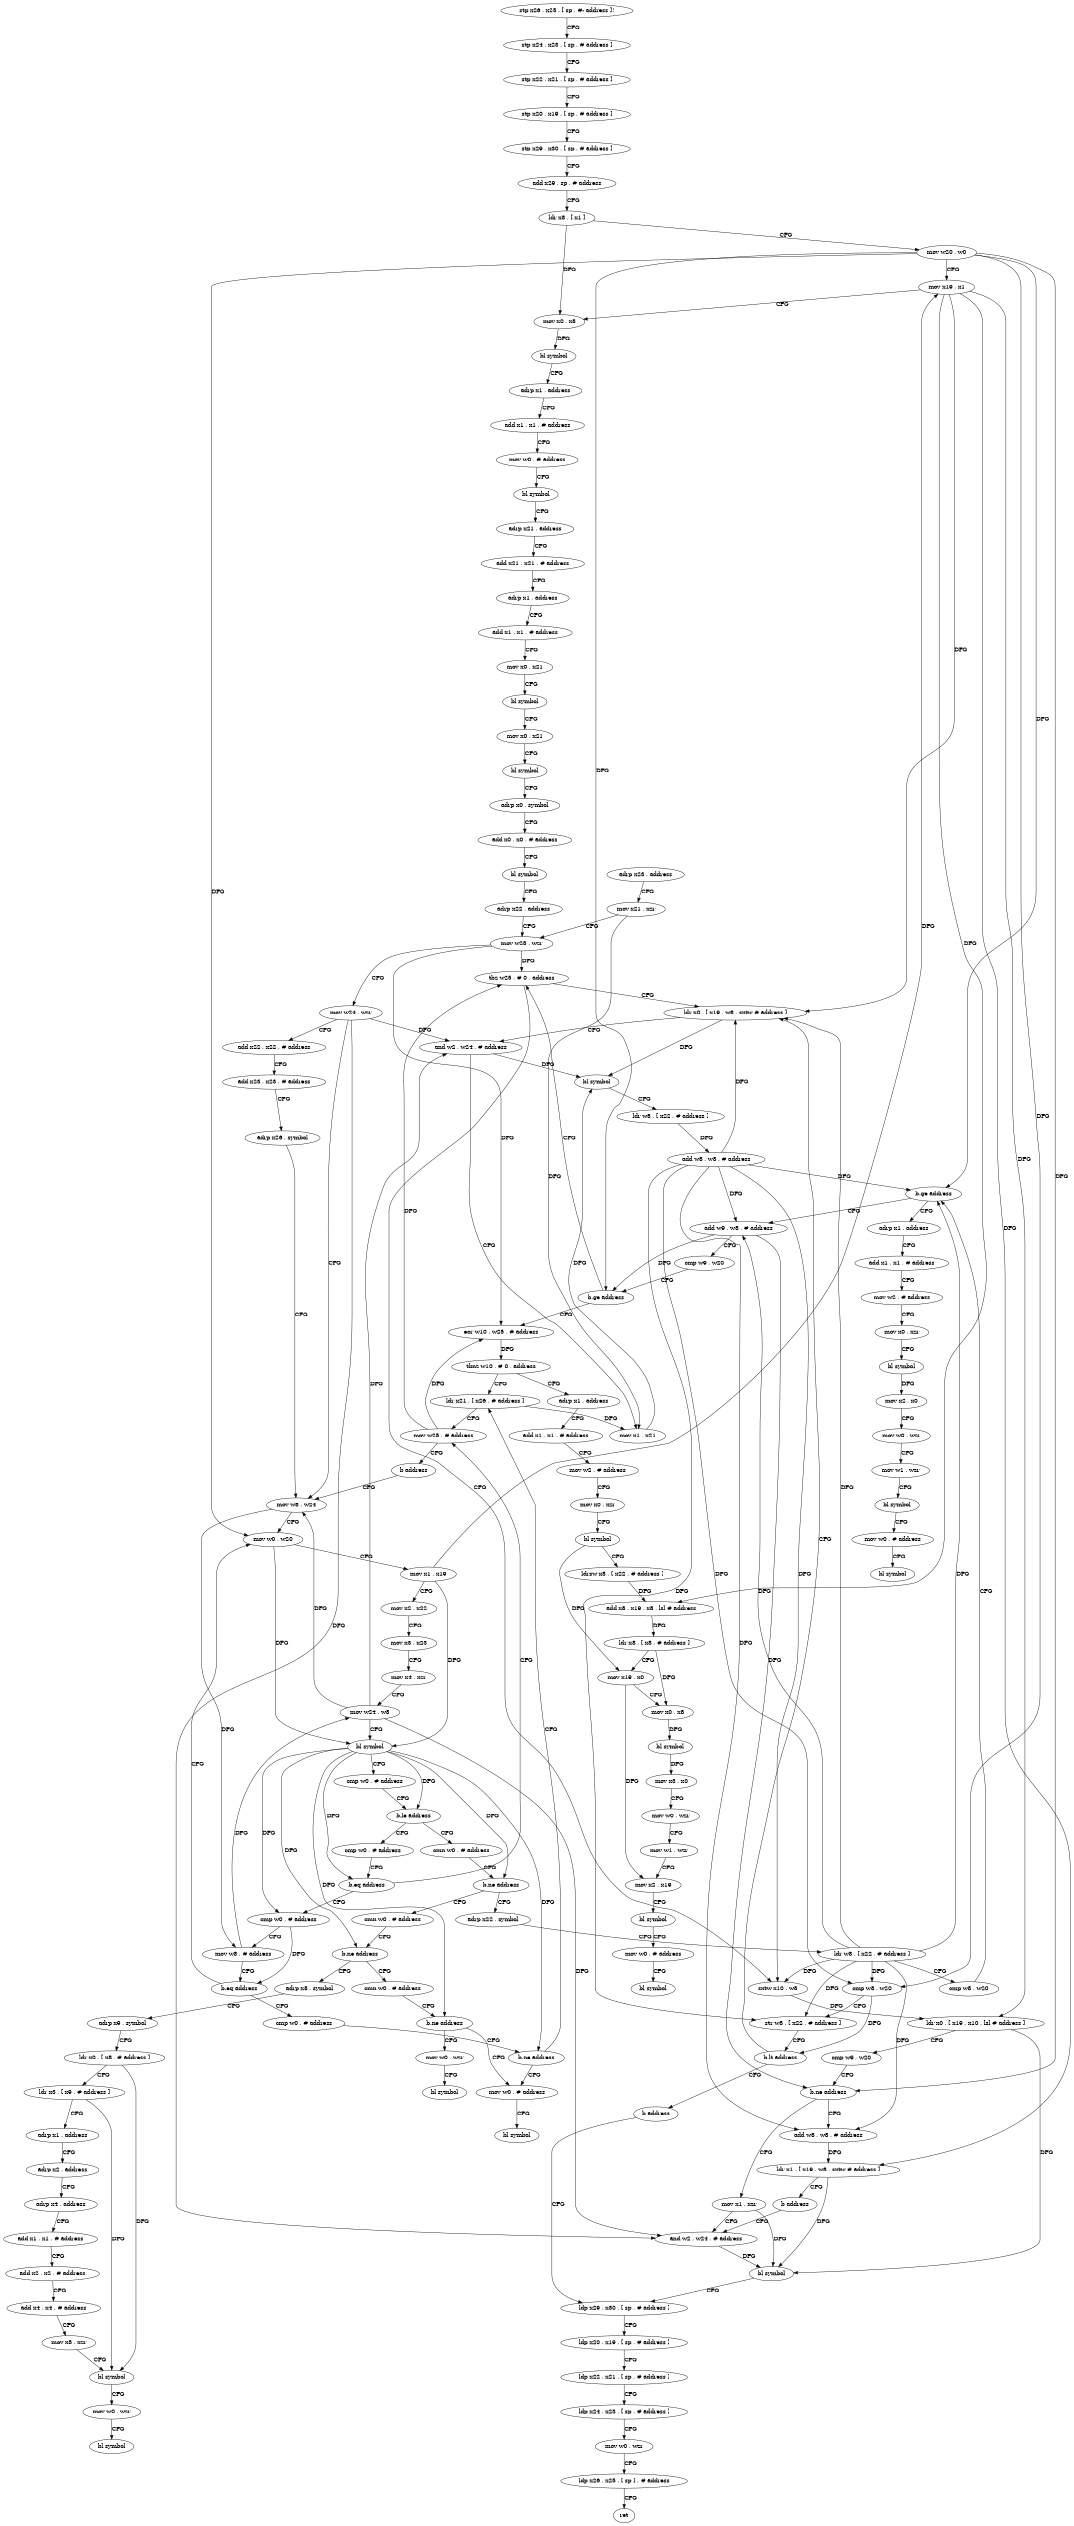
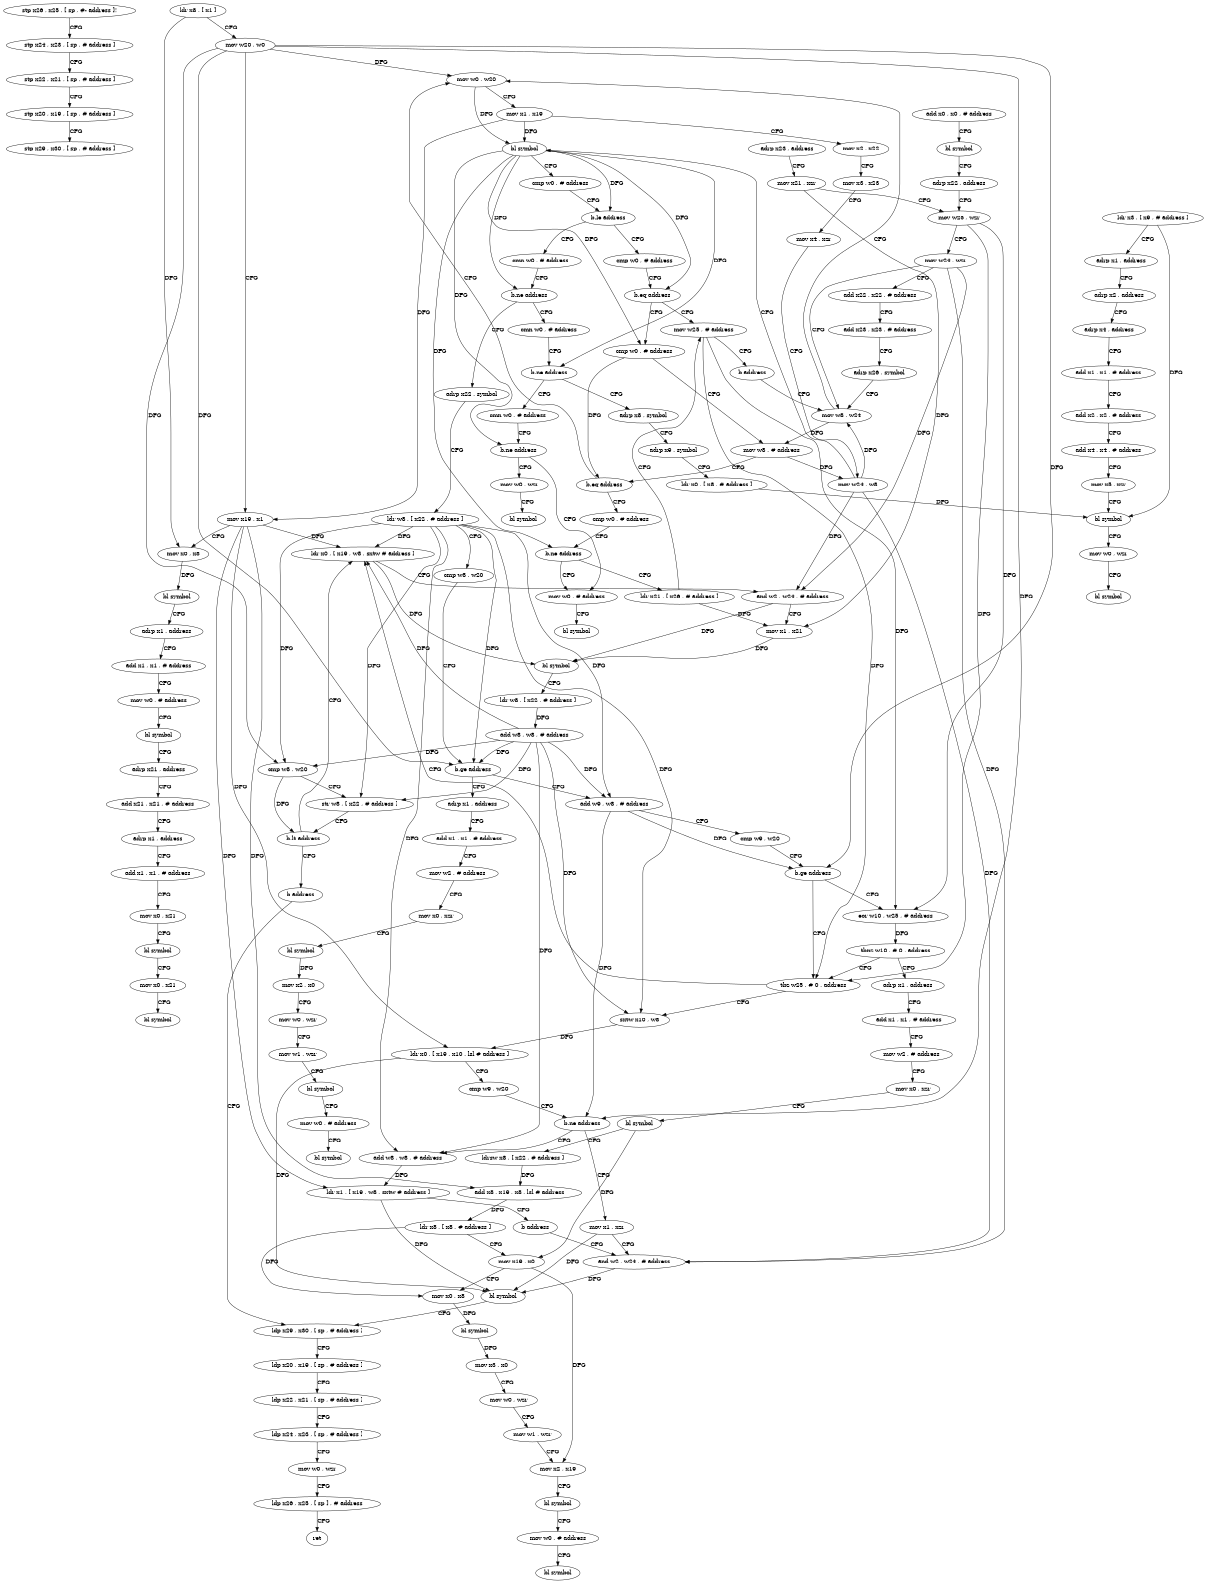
node "add x29 , sp , # address": removed
node "adrp x0 , symbol": removed
edge "tbnz w10 , # 0 , address" -> "ldr x21 , [ x26 , # address ]": now "tbnz w10 , # 0 , address" -> "tbz w25 , # 0 , address"
edge "ldr x0 , [ x8 , # address ]" -> "ldr x3 , [ x9 , # address ]": removed, label "CFG"
